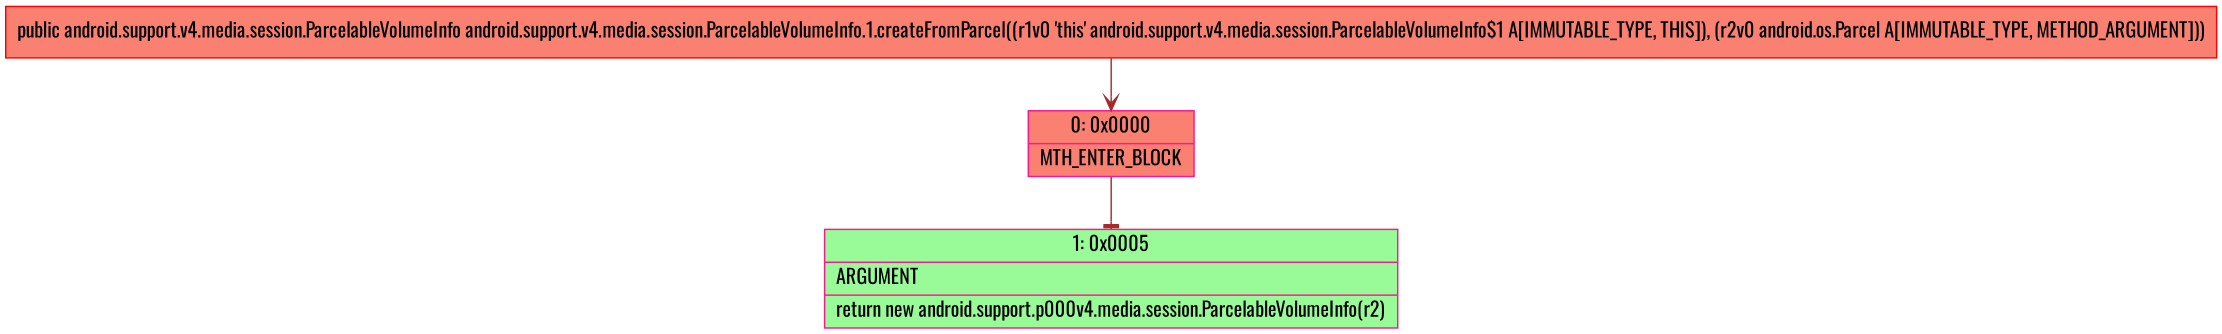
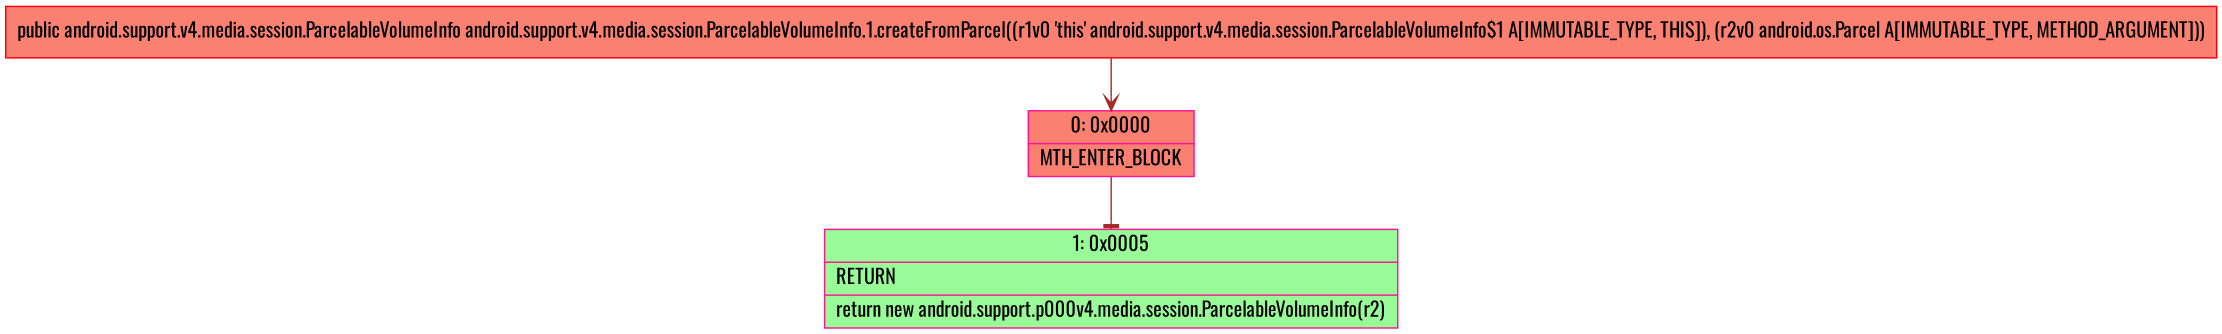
node "1: 0x0005": text "ARGUMENT" -> "RETURN"
